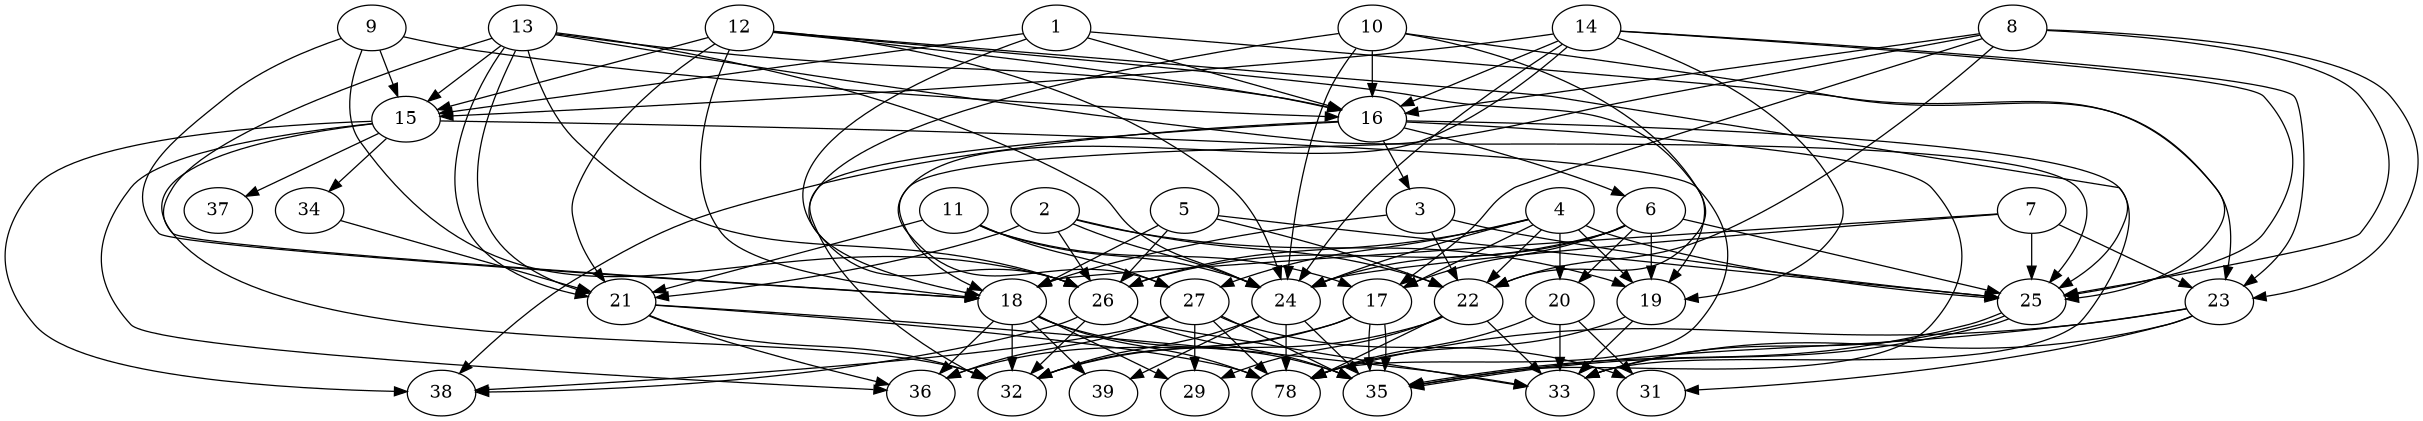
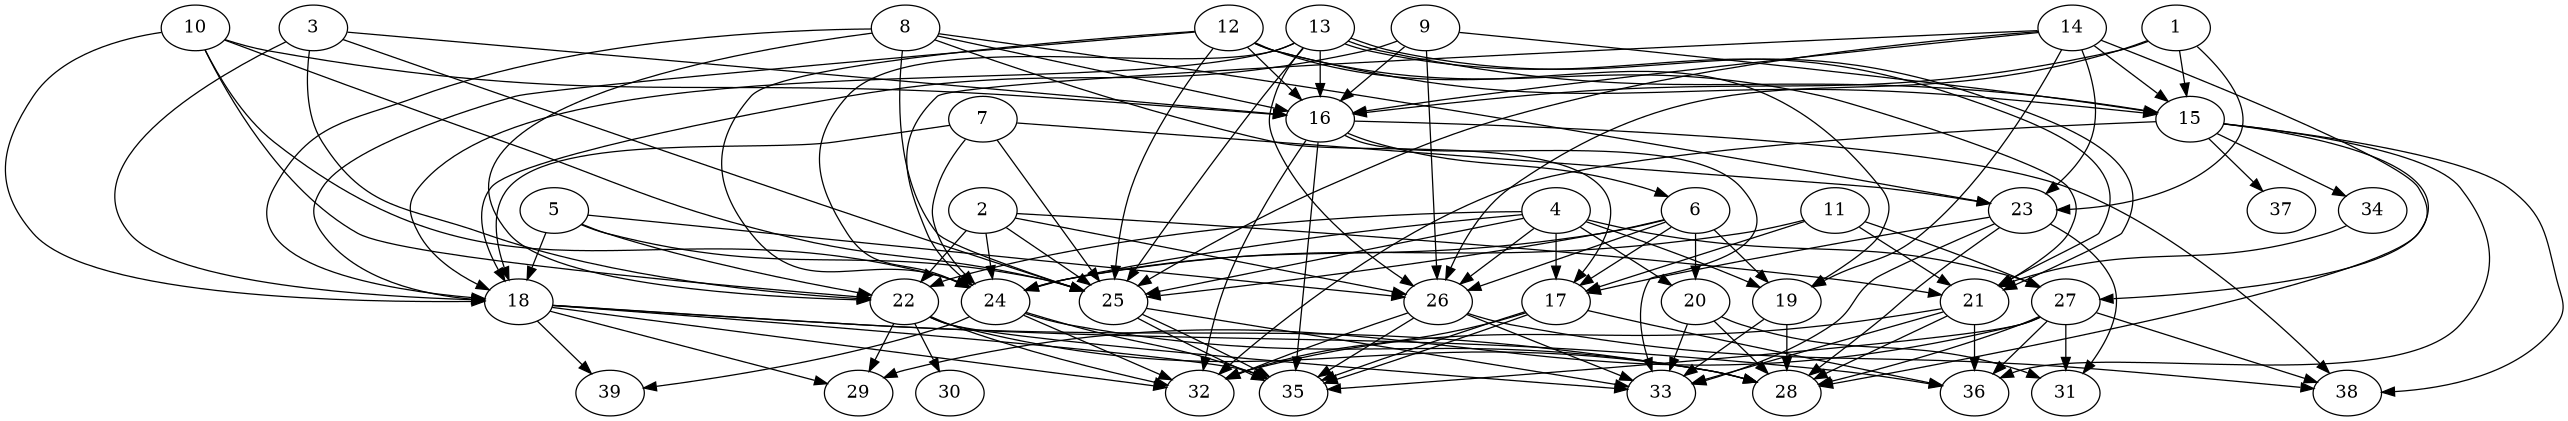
edge "16" -> "3": reversed
edge "2" -> "19": now "2" -> "25"
edge "23" -> "35": now "23" -> "17"
node "30": added
node "78": label "78" -> "28"
